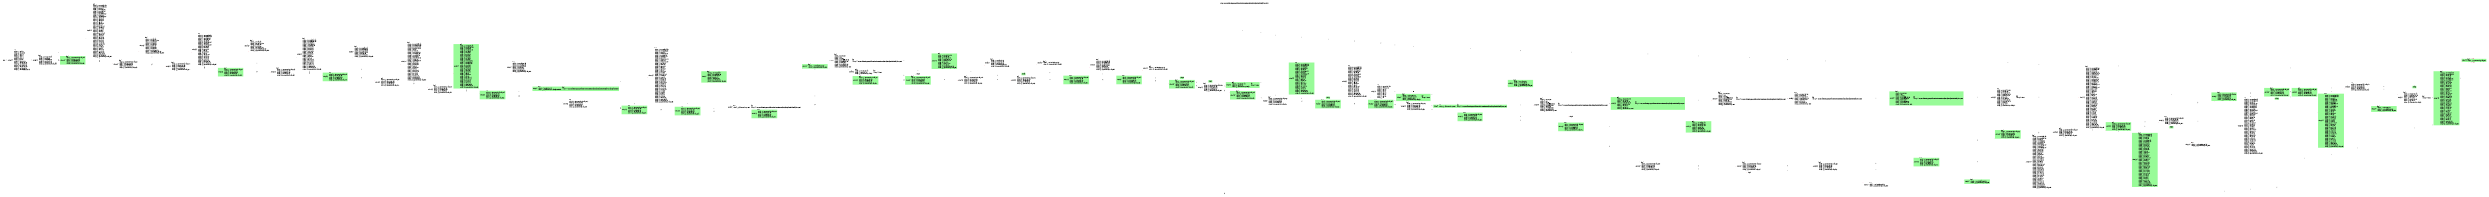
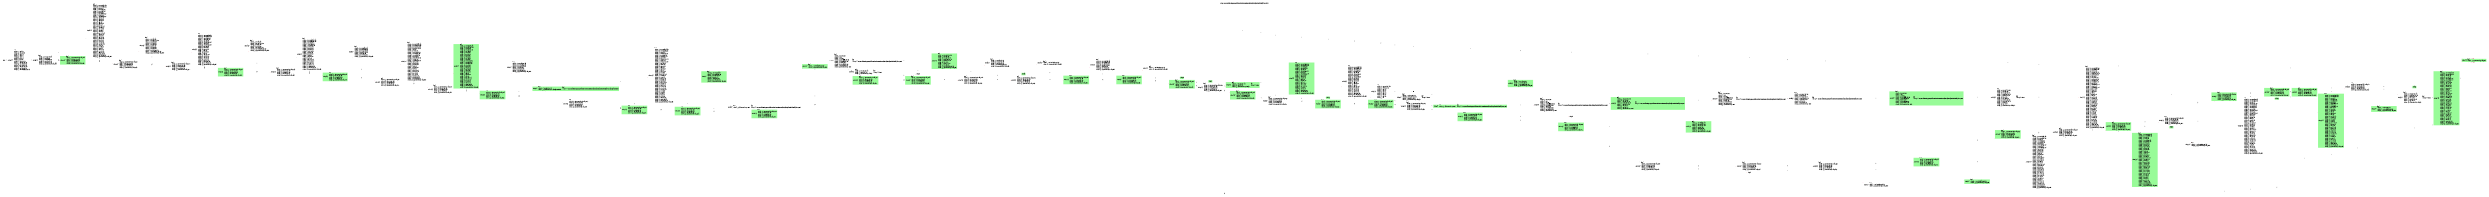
node "0x401ae8 [20]": fillcolor palegreen -> white
